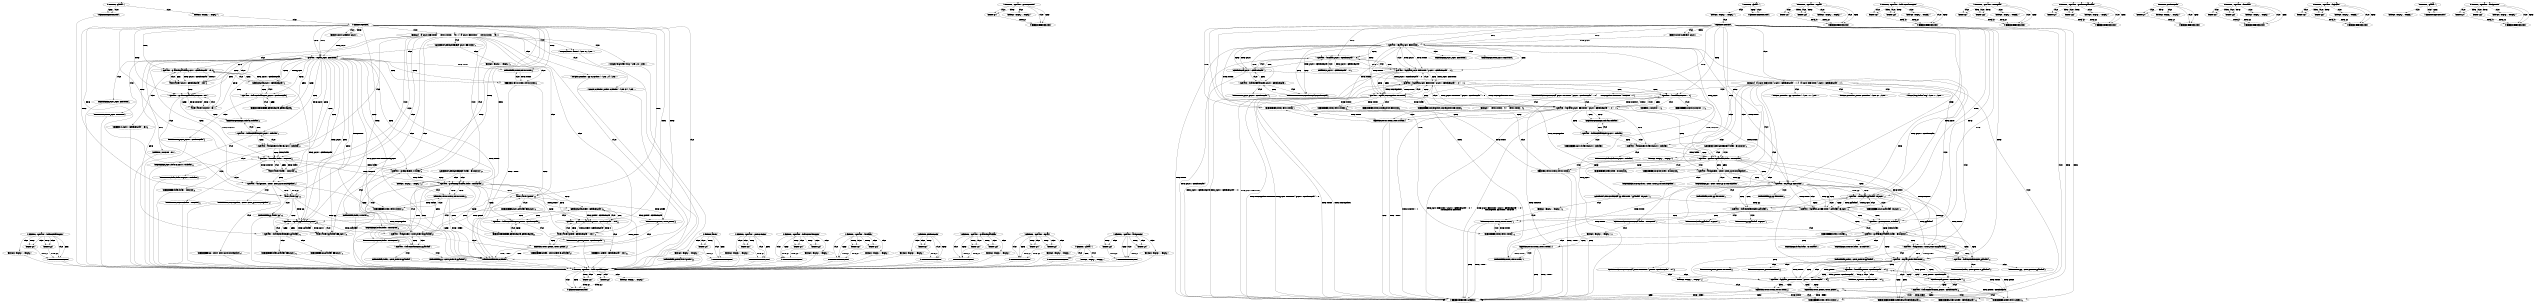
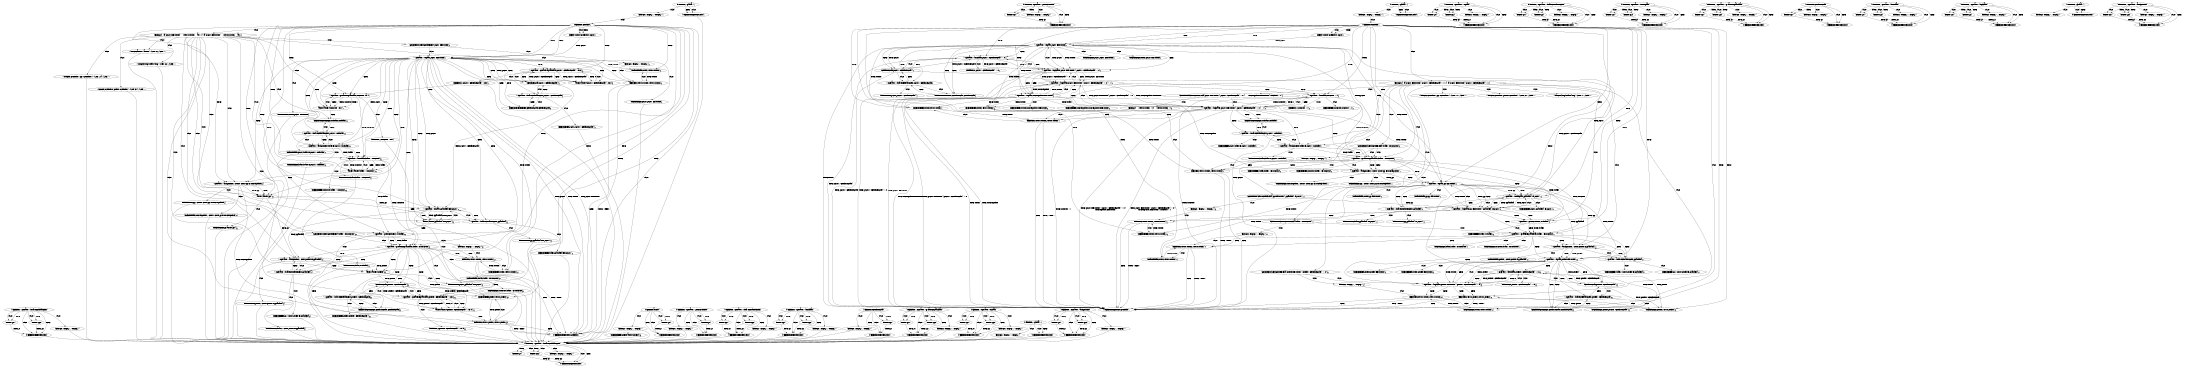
edge "(assert,assert(pCurr->GetTimeCode() >= 0))" -> "(<operator>.greaterEqualsThan,m_count >= 1)": now "(LITERAL,0,pCurr->GetTimeCode() >= 0)" -> "(<operator>.greaterEqualsThan,m_count >= 1)"
edge "(IDENTIFIER,pCurr,pp[index] == pCurr)" -> "(<operator>.equals,pp[index] == pCurr)": reversed
